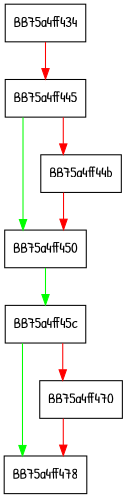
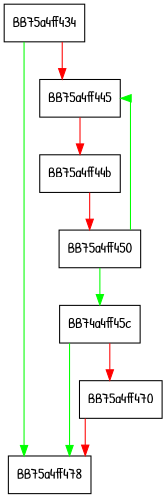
edge "BB75a4ff445" -> "BB75a4ff450": reversed
edge "BB75a4ff434" -> "BB75a4ff478": added
node "BB75a4ff45c": label "BB75a4ff45c" -> "BB74a4ff45c"
